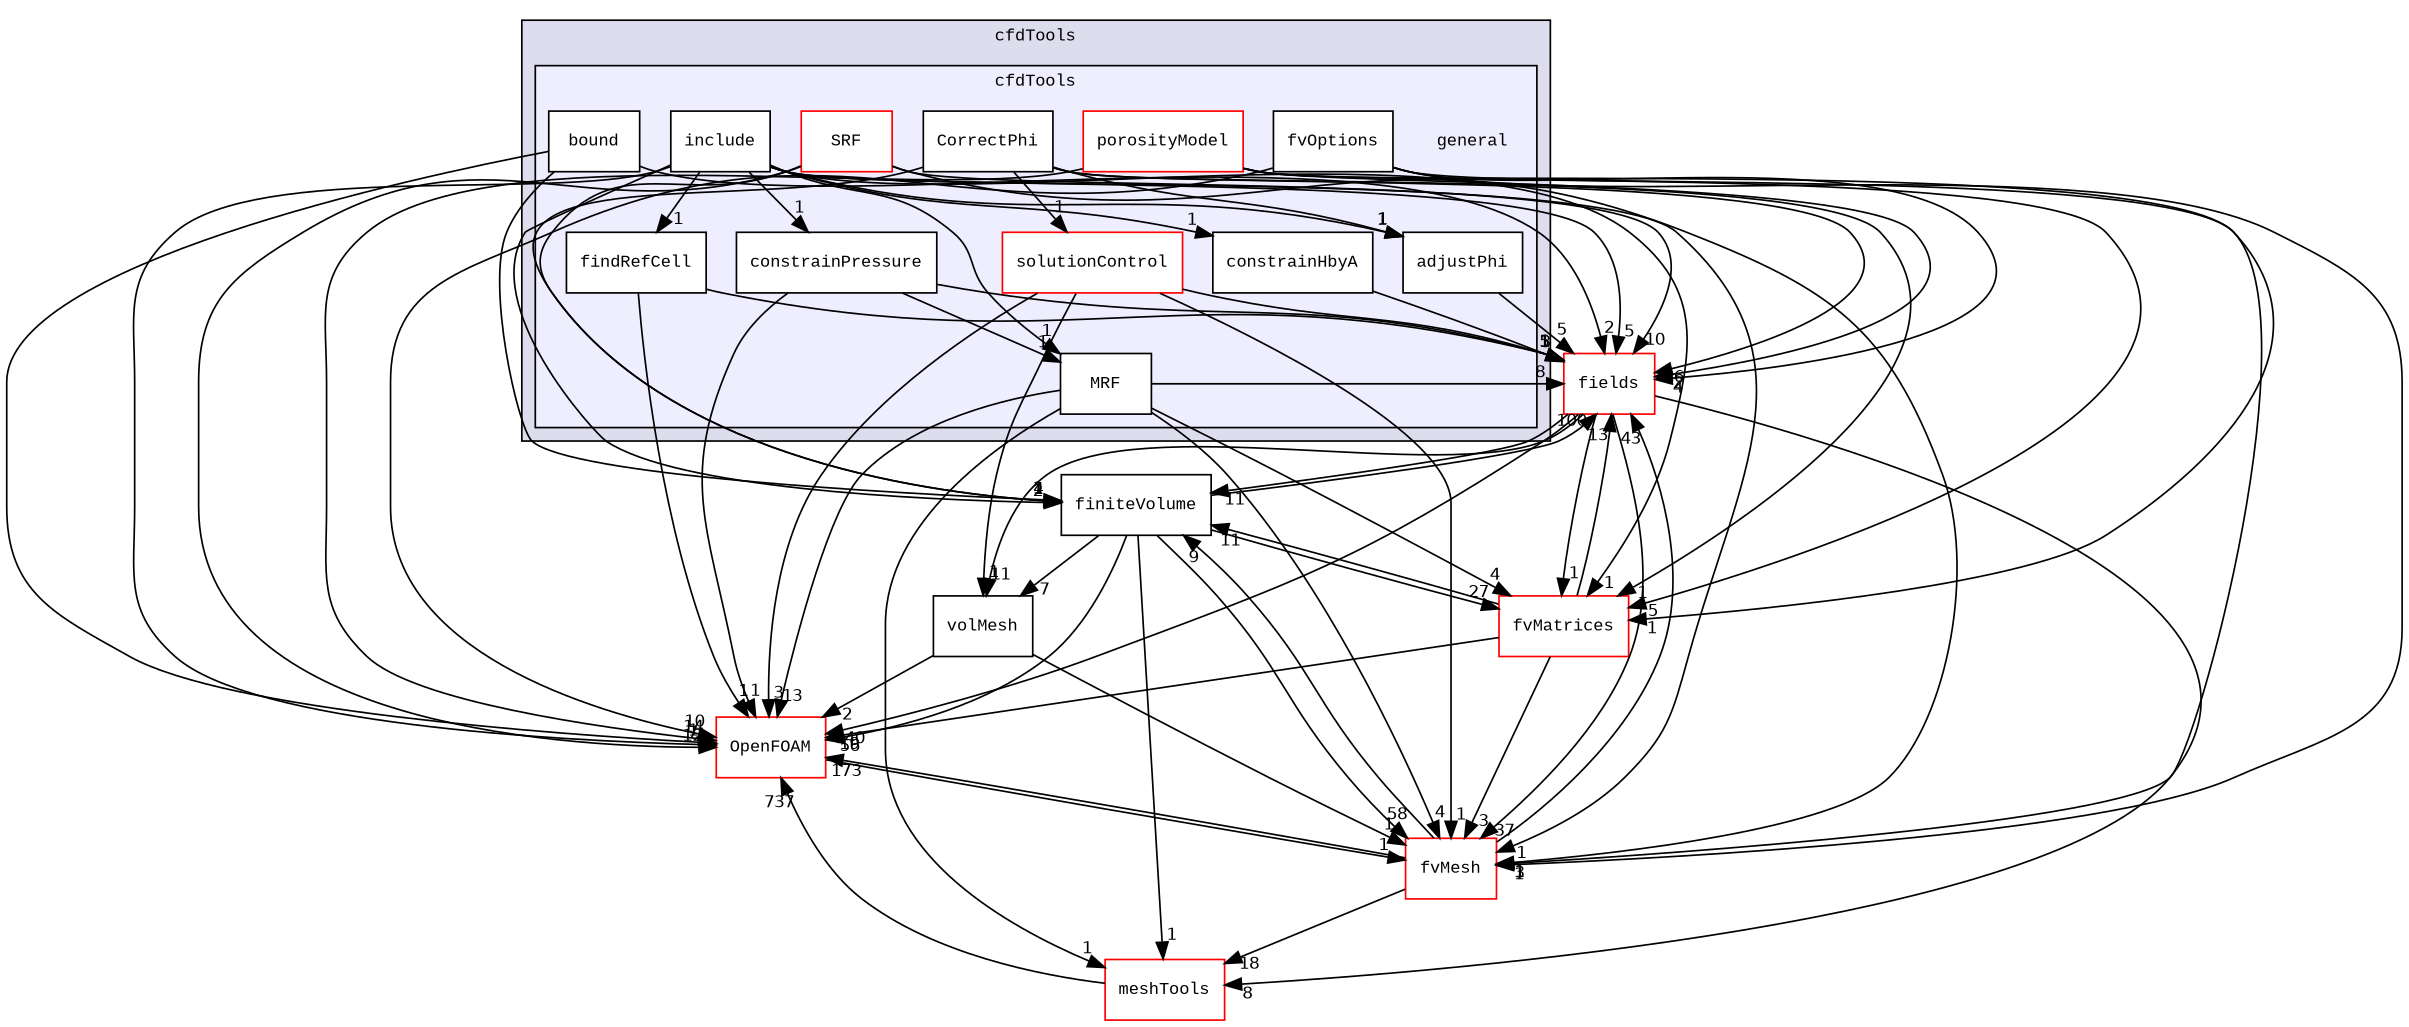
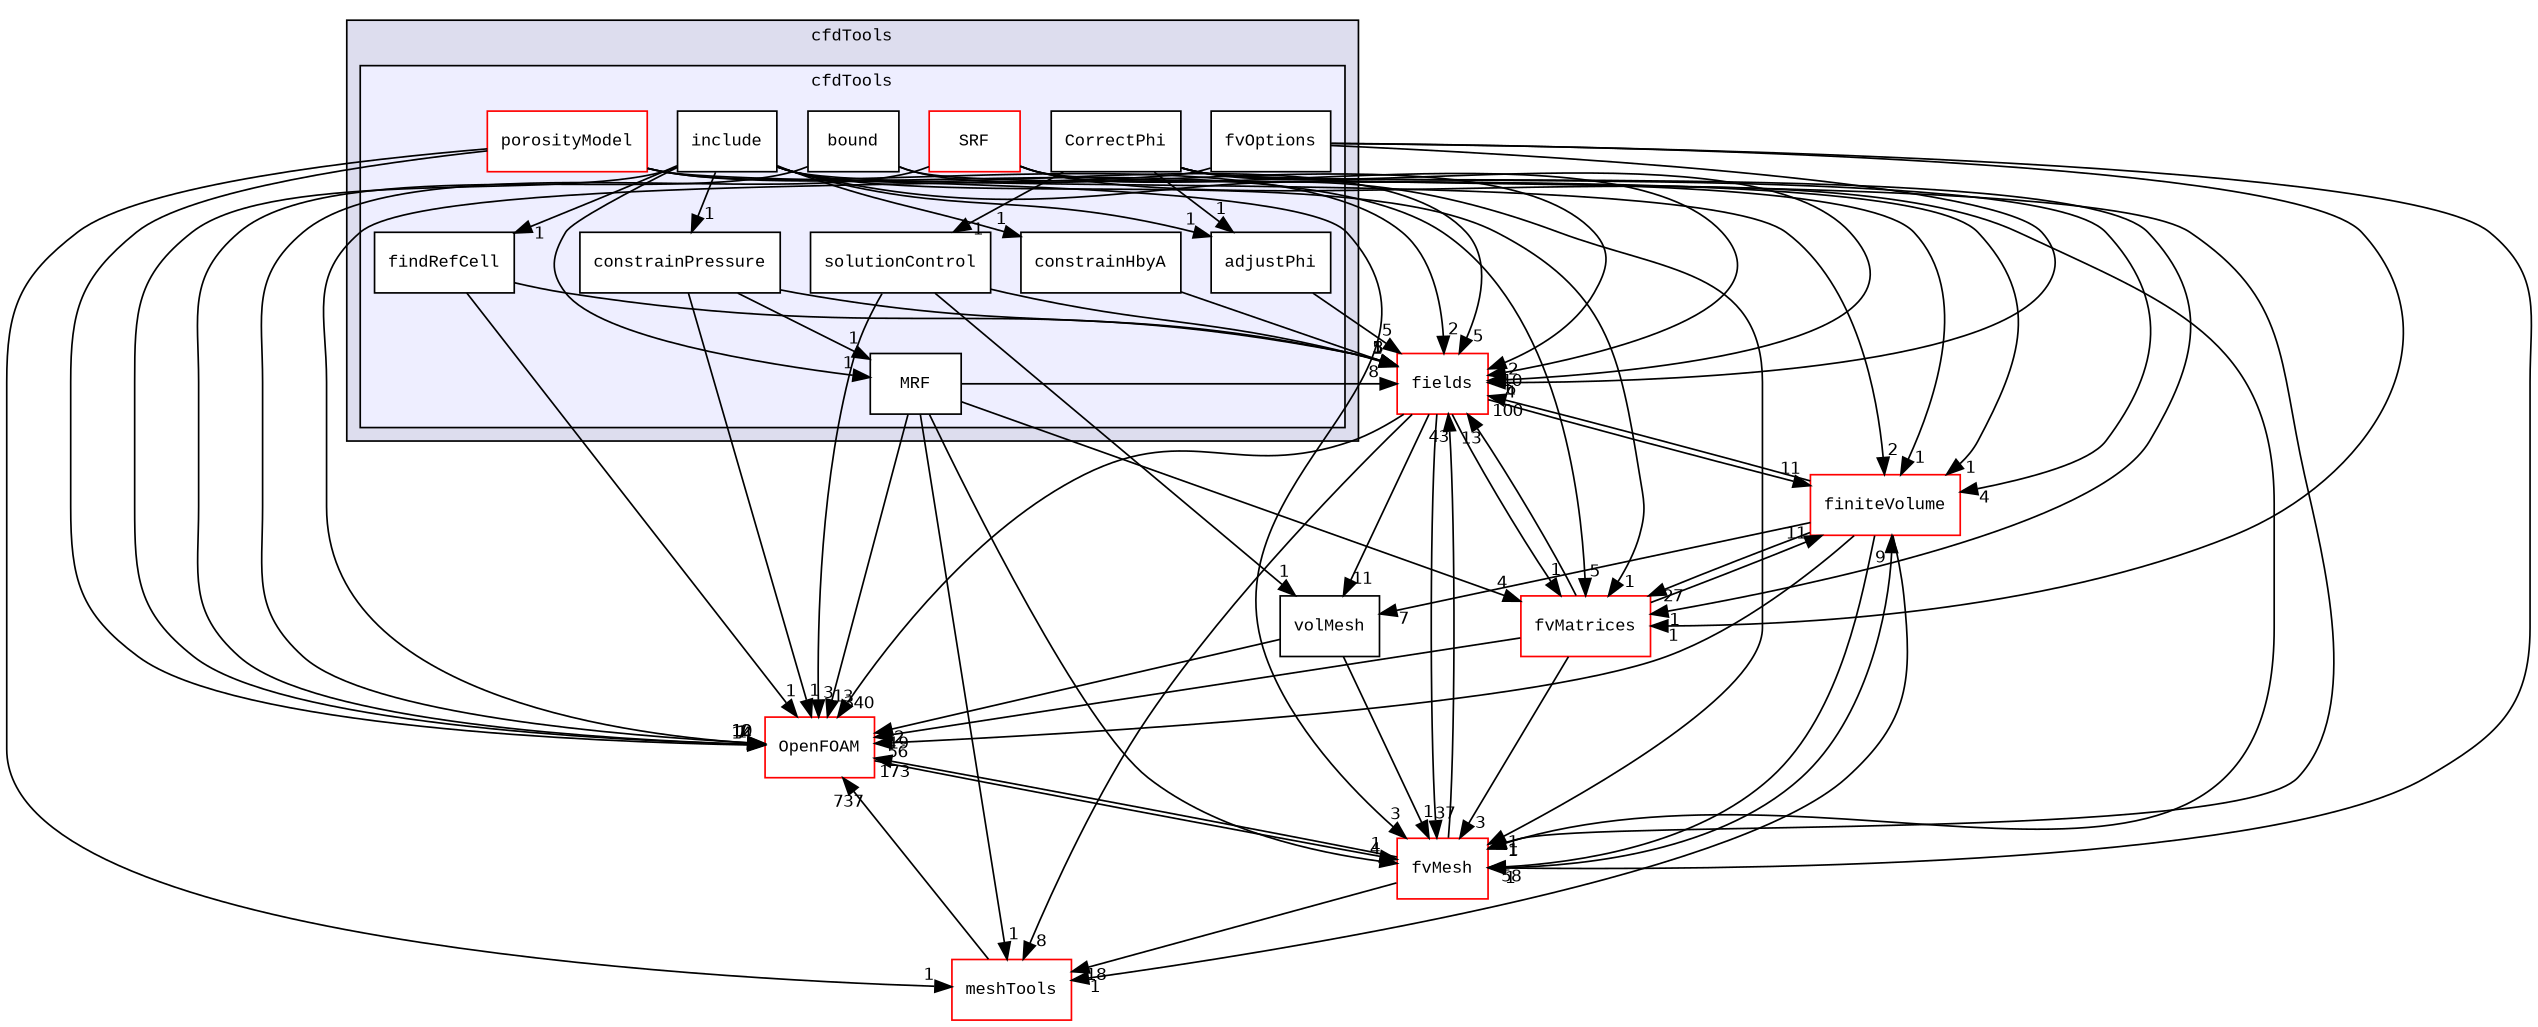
node "general": removed
node "solutionControl": color red -> black
edge "solutionControl" -> "fvMesh": now "CorrectPhi" -> "fvMesh"
node "finiteVolume": color black -> red
edge "porosityModel" -> "meshTools": added
